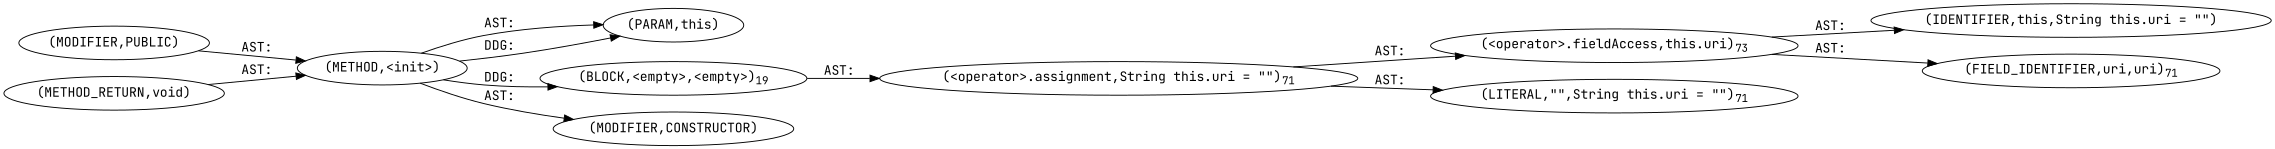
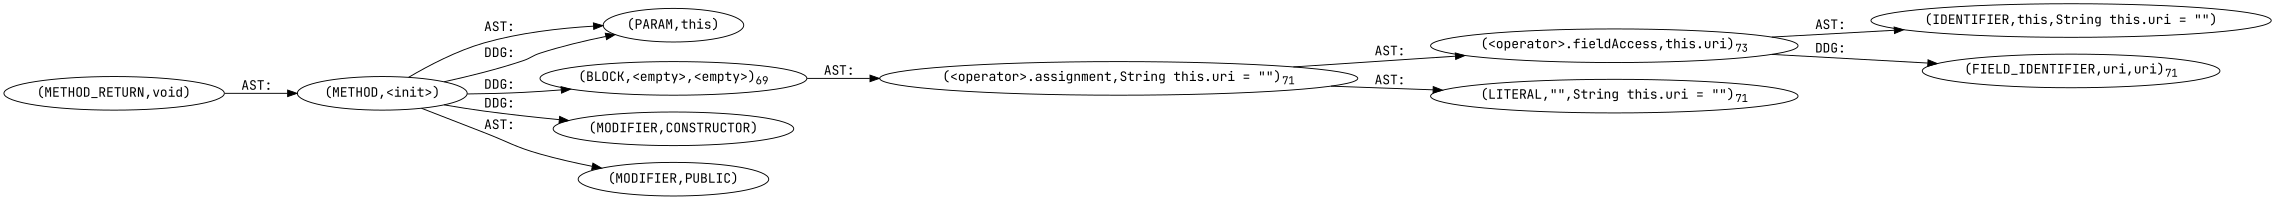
edge "(<operator>.fieldAccess,this.uri)" -> "(FIELD_IDENTIFIER,uri,uri)": label "AST: " -> "DDG: "
edge "(MODIFIER,PUBLIC)" -> "(METHOD,<init>)": reversed
node "(BLOCK,<empty>,<empty>)": text "19" -> "69"
edge "(METHOD,<init>)" -> "(MODIFIER,CONSTRUCTOR)": label "AST: " -> "DDG: "
